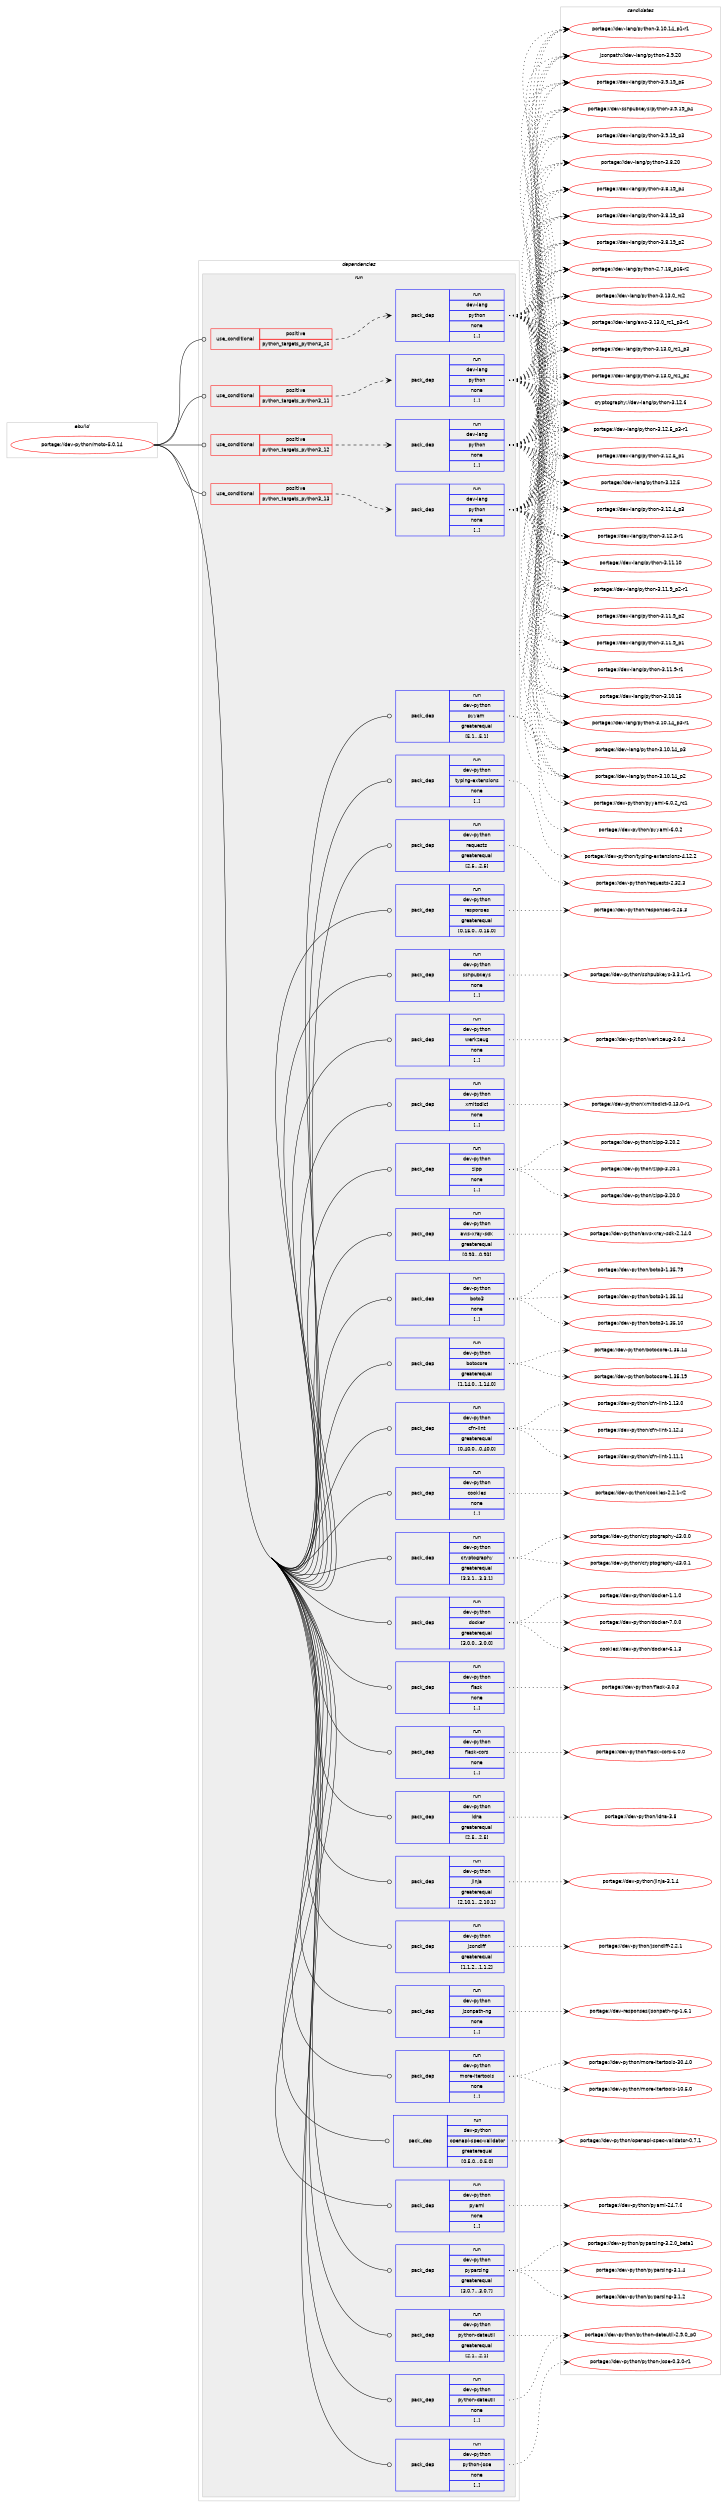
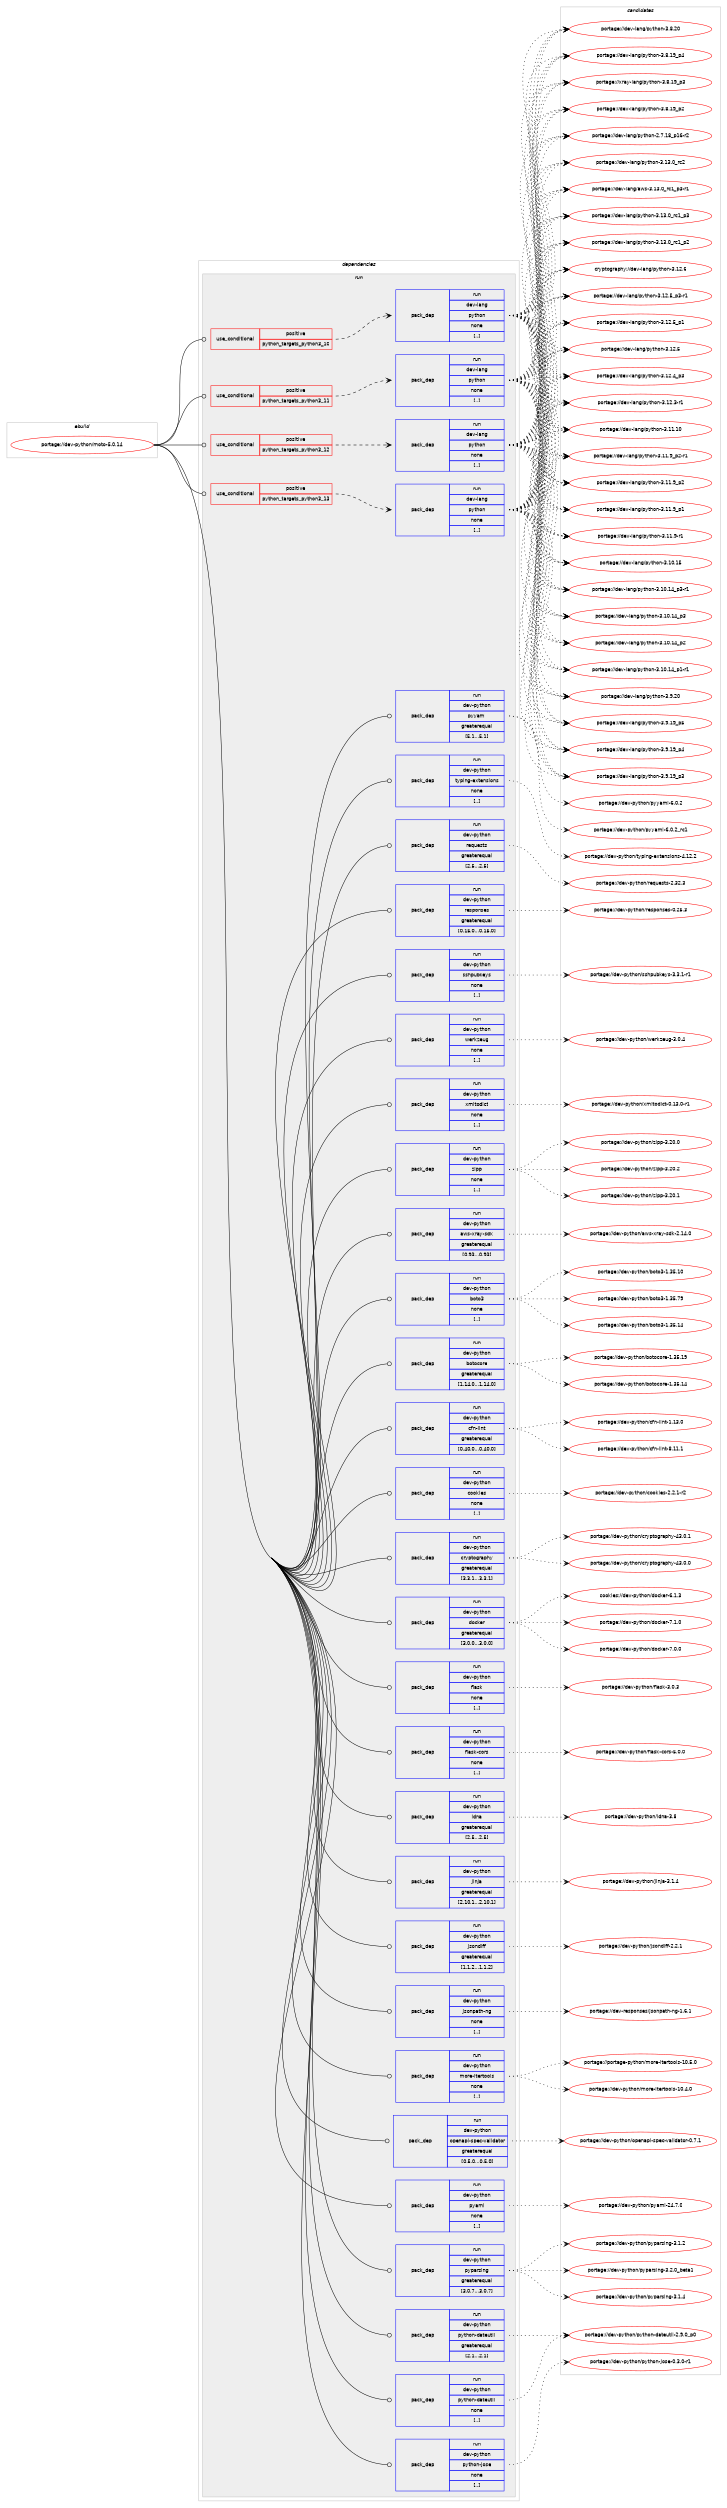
node "jsonpath://dev-lang/python-3.9.20": label "jsonpath://dev-lang/python-3.9.20" -> "portage://dev-lang/python-3.9.20"
node "portage://dev-sshpubkeys/python-3.9.19_p4": label "portage://dev-sshpubkeys/python-3.9.19_p4" -> "portage://dev-lang/python-3.9.19_p4"
node "portage://dev-lang/python-3.8.19_p3": label "portage://dev-lang/python-3.8.19_p3" -> "portage://xray-lang/python-3.8.19_p3"
node "portage://dev-python/cfn-lint-1.12.4": removed
node "portage://dev-python/cfn-lint-1.11.1": label "portage://dev-python/cfn-lint-1.11.1" -> "portage://dev-python/cfn-lint-8.11.1"
node "portage://dev-python/docker-1.1.0": label "portage://dev-python/docker-1.1.0" -> "portage://dev-python/docker-7.1.0"
node "portage://dev-python/more-itertools-30.4.0": label "portage://dev-python/more-itertools-30.4.0" -> "portage://dev-python/more-itertools-10.4.0"
node "portage://dev-python/more-itertools-10.5.0": label "portage://dev-python/more-itertools-10.5.0" -> "portage://portage-python/more-itertools-10.5.0"
